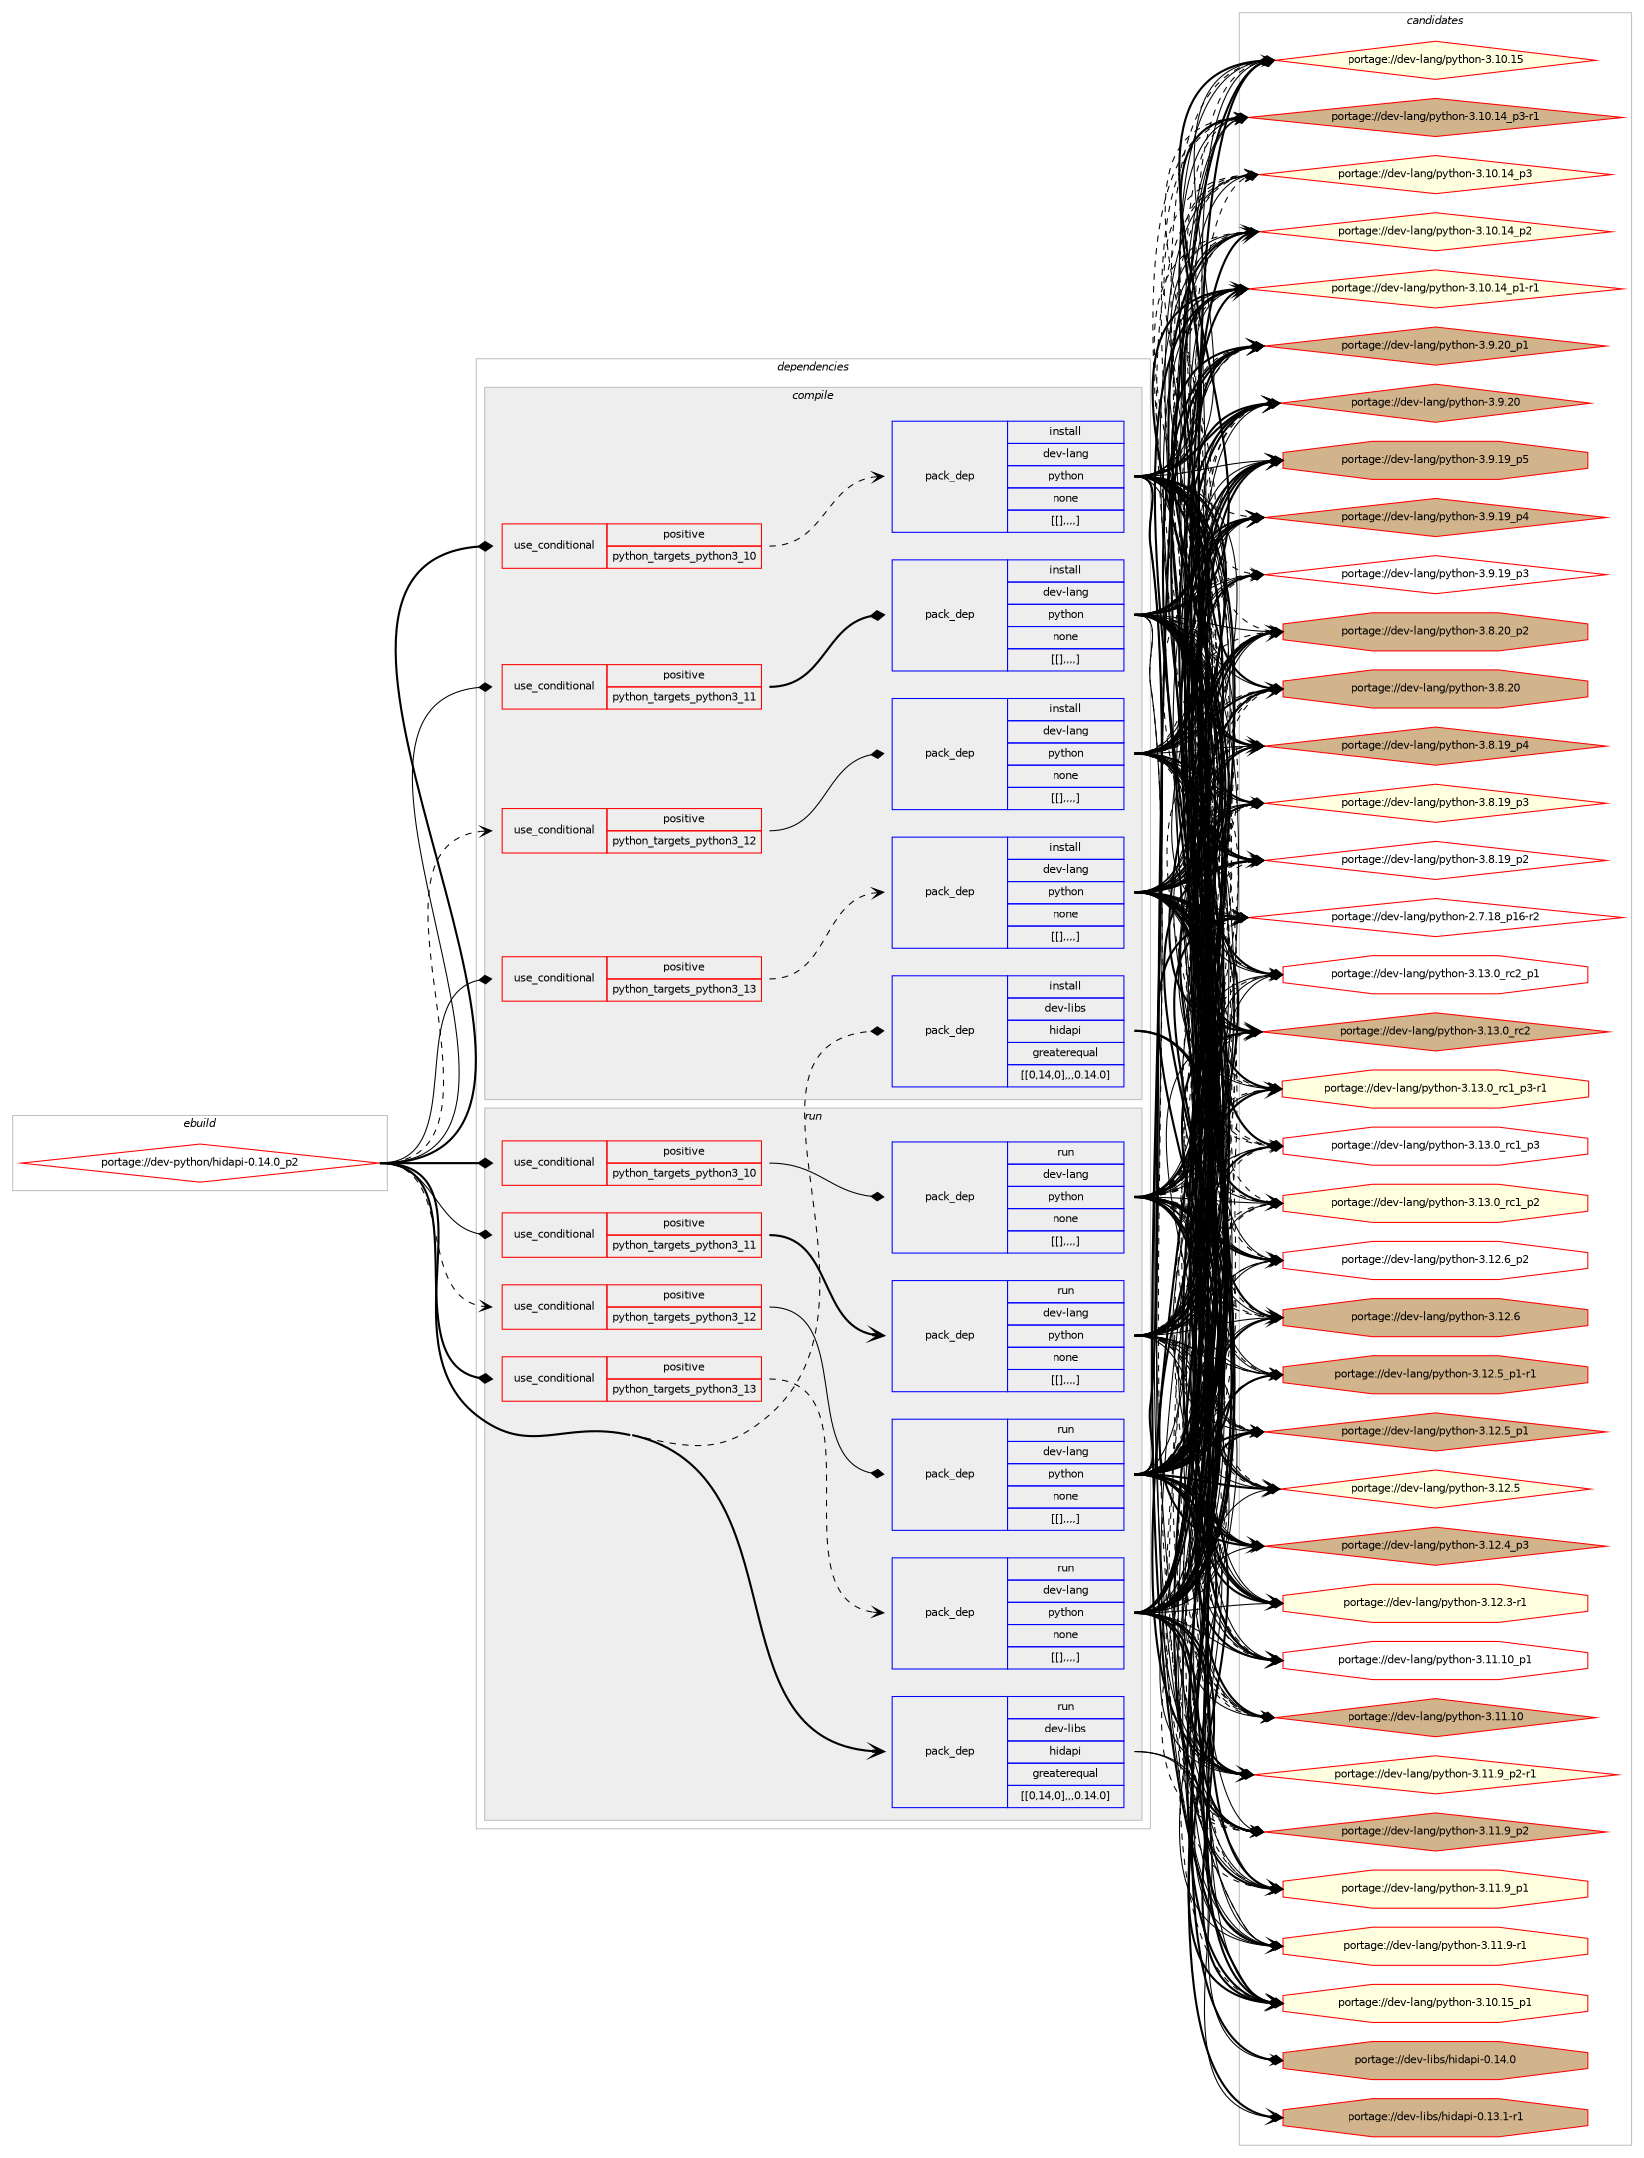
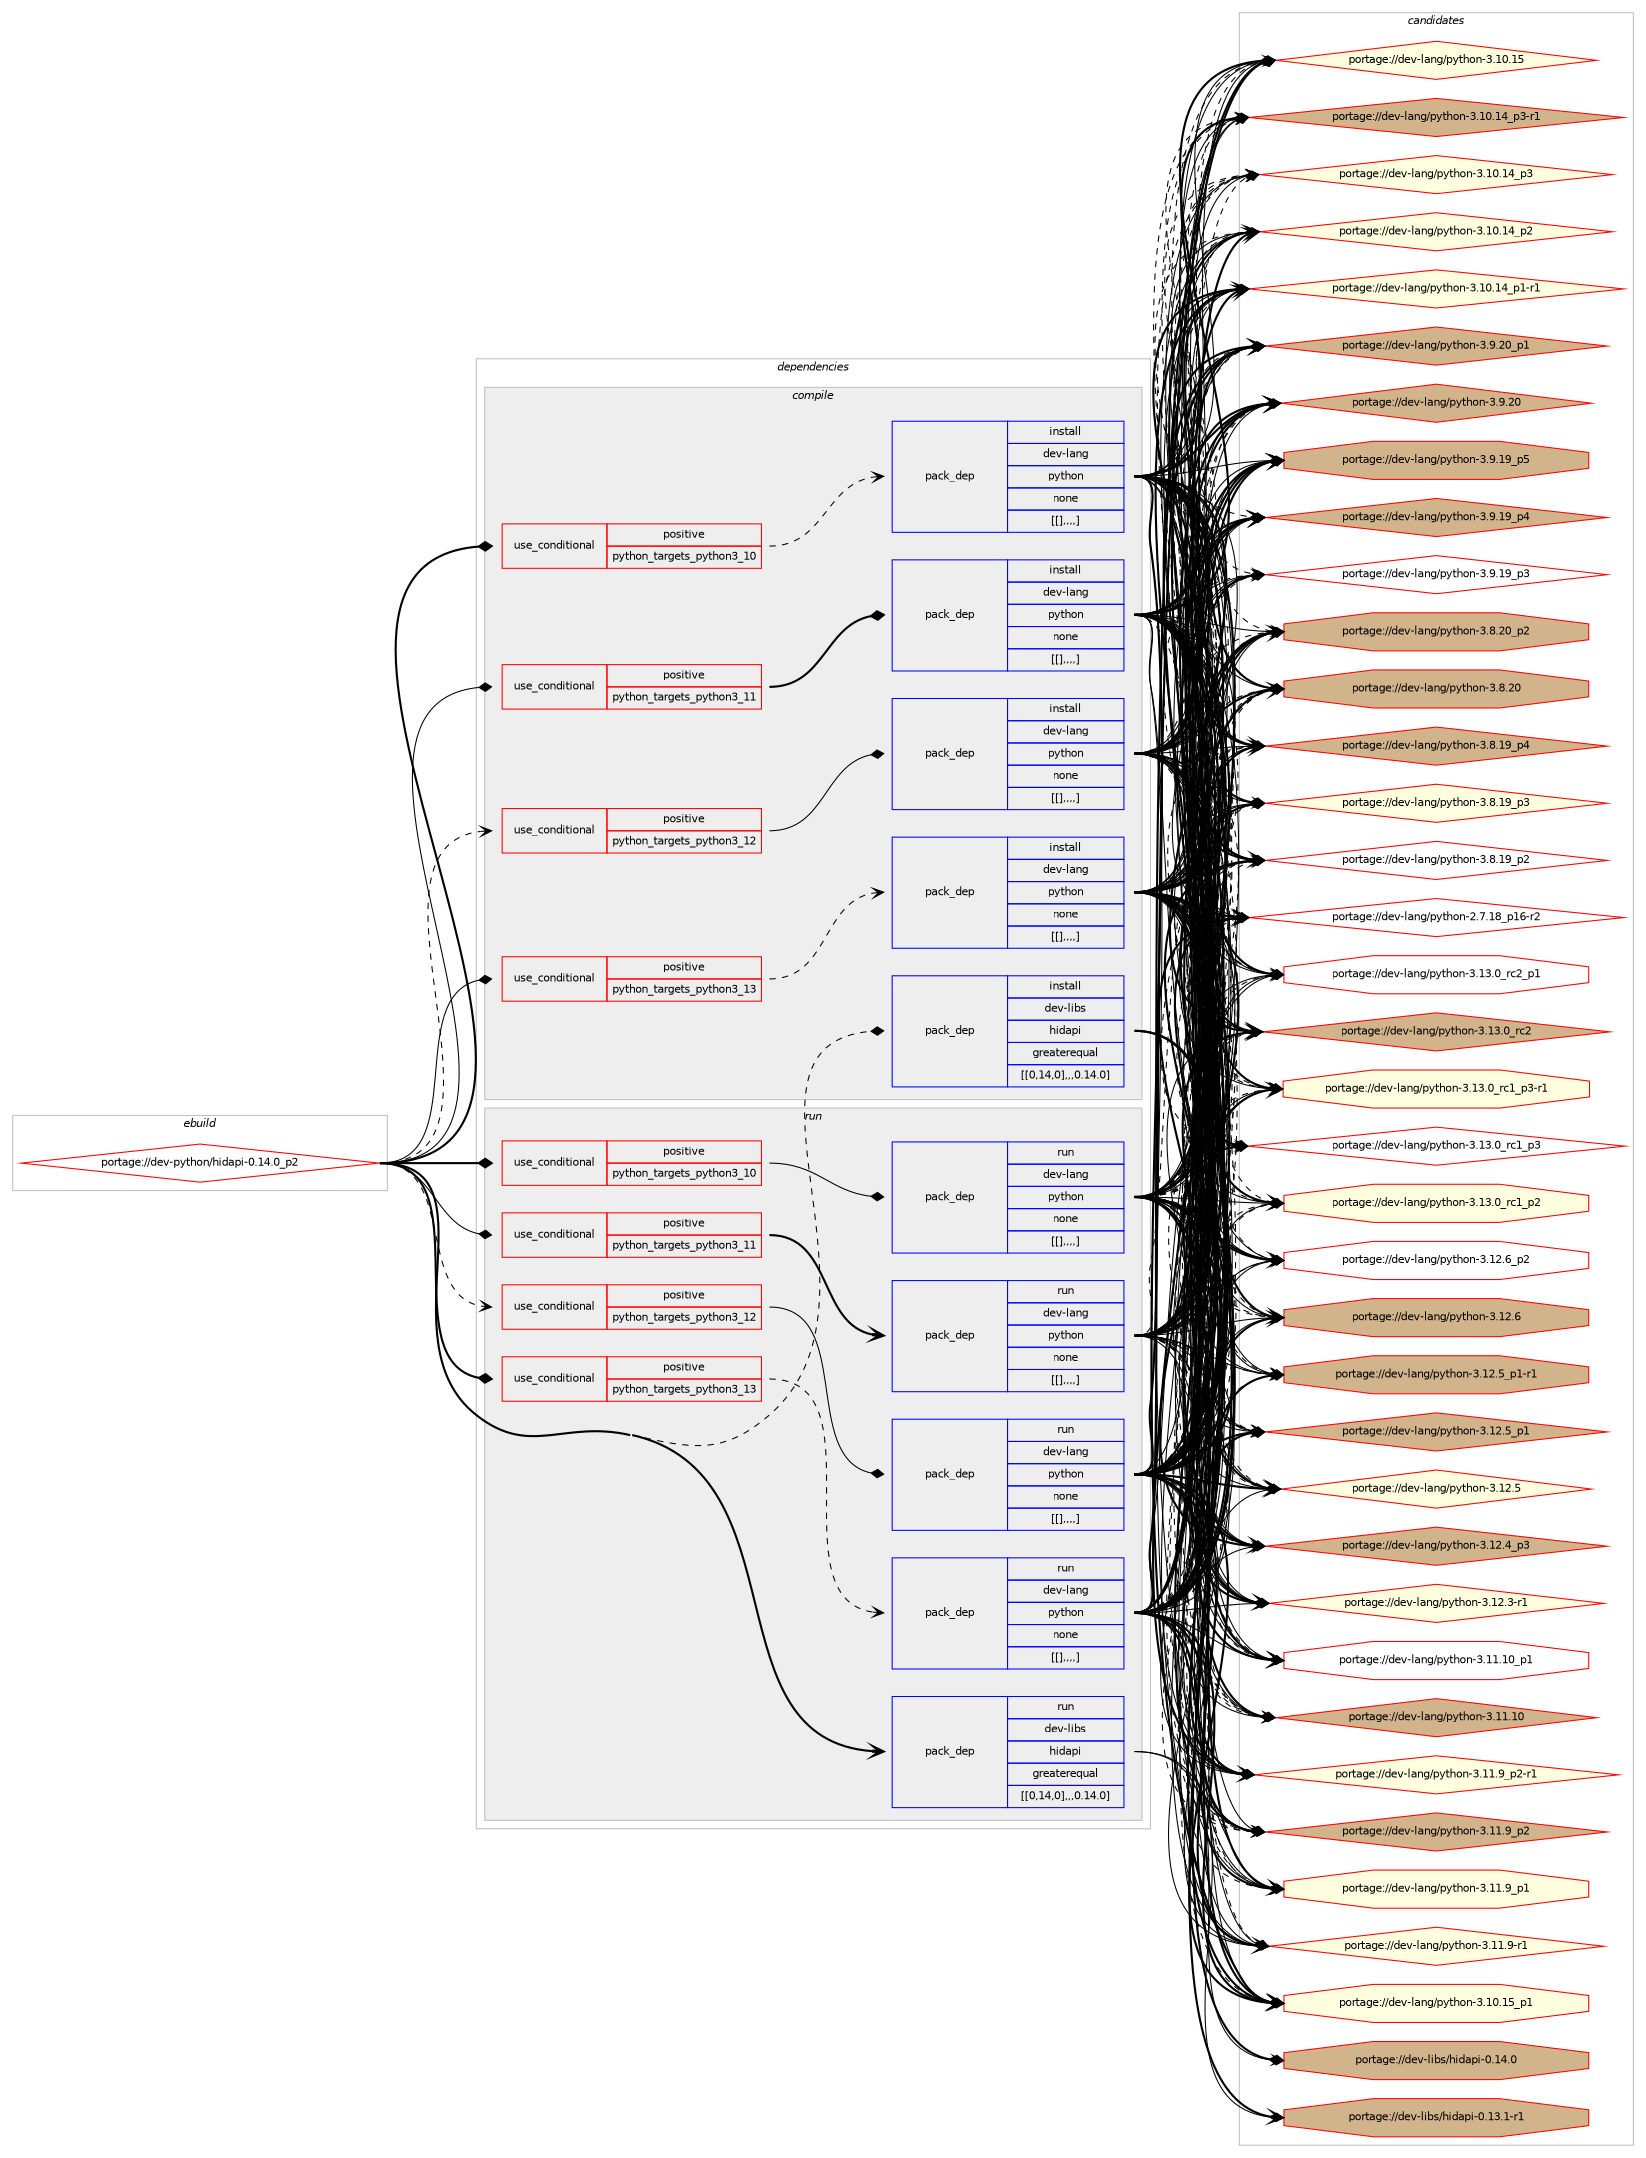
node "portage://dev-lang/python-3.13.0_rc1_p3": shape octagon -> diamond
node "portage://dev-lang/python-3.12.3-r1": shape octagon -> diamond
node "portage://dev-lang/python-3.11.9-r1": shape octagon -> diamond
